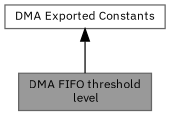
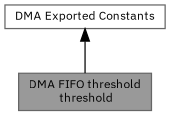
node "DMA FIFO threshold level": label "DMA FIFO threshold level" -> "DMA FIFO threshold threshold"
